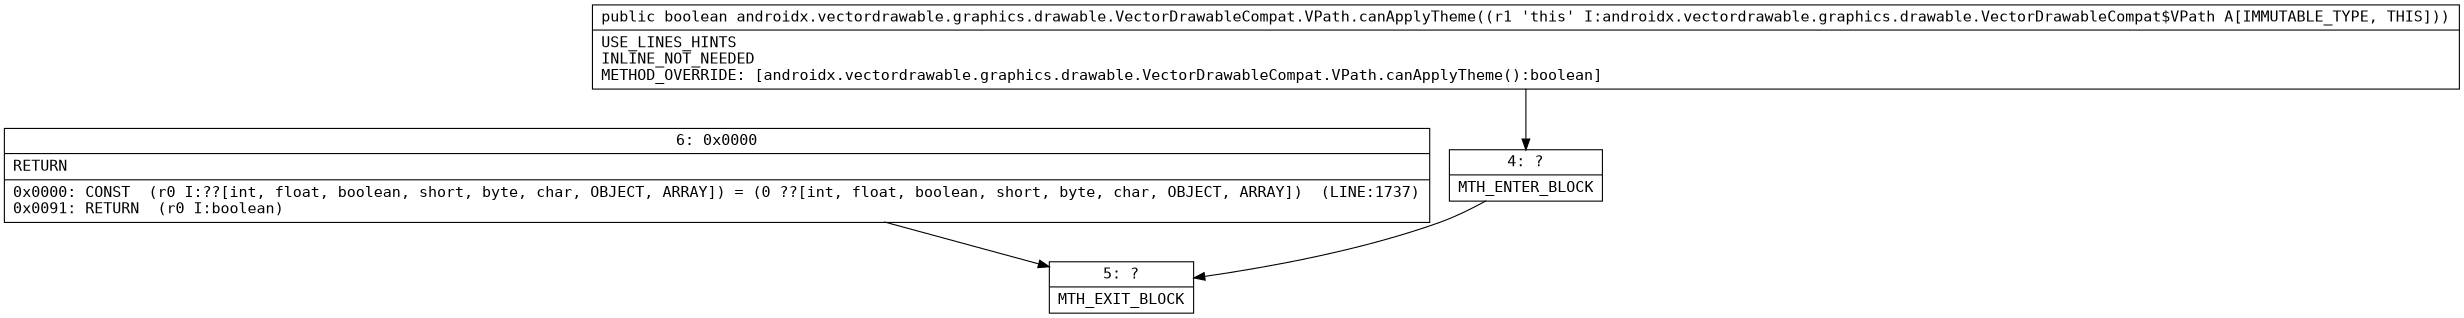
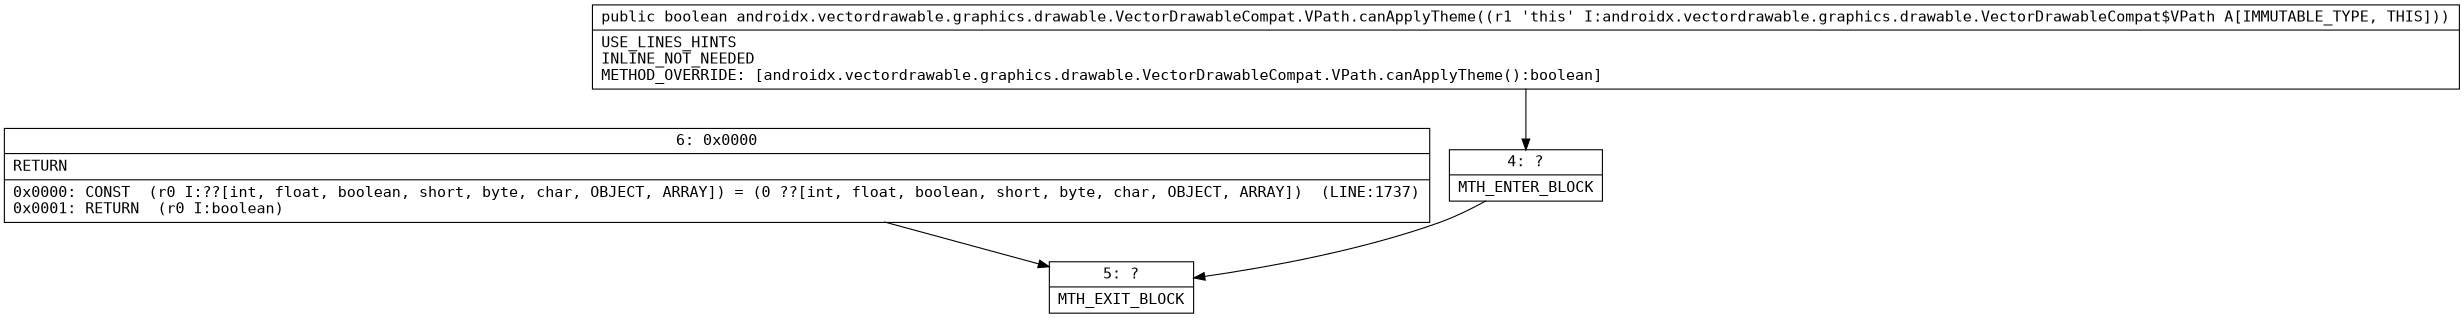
node "6: 0x0000": text "0x0091: RETURN  (r0 I:boolean)" -> "0x0001: RETURN  (r0 I:boolean)"
